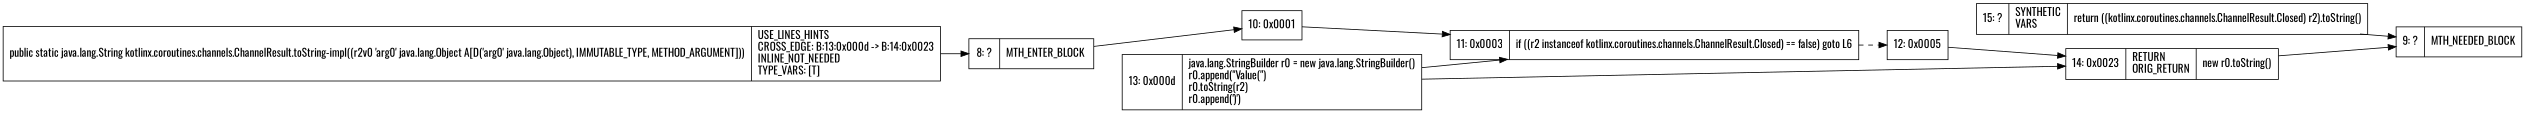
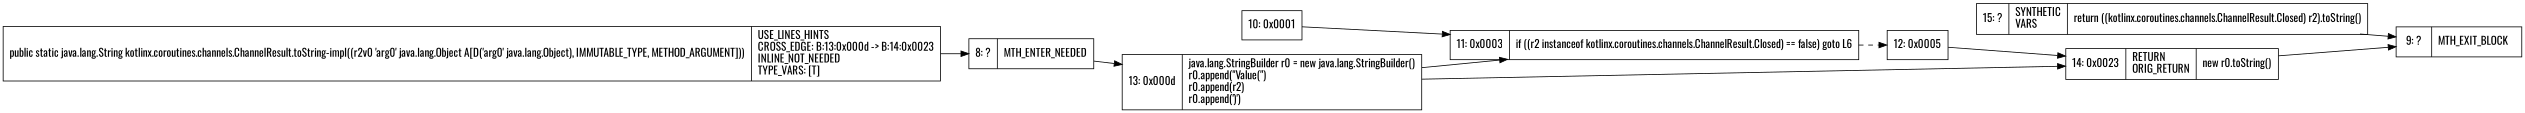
edge "8: ?" -> "10: 0x0001": now "8: ?" -> "13: 0x000d"
node "9: ?": text "MTH_NEEDED_BLOCK" -> "MTH_EXIT_BLOCK"
node "8: ?": text "MTH_ENTER_BLOCK" -> "MTH_ENTER_NEEDED"
node "13: 0x000d": text "r0.toString(r2)" -> "r0.append(r2)"
